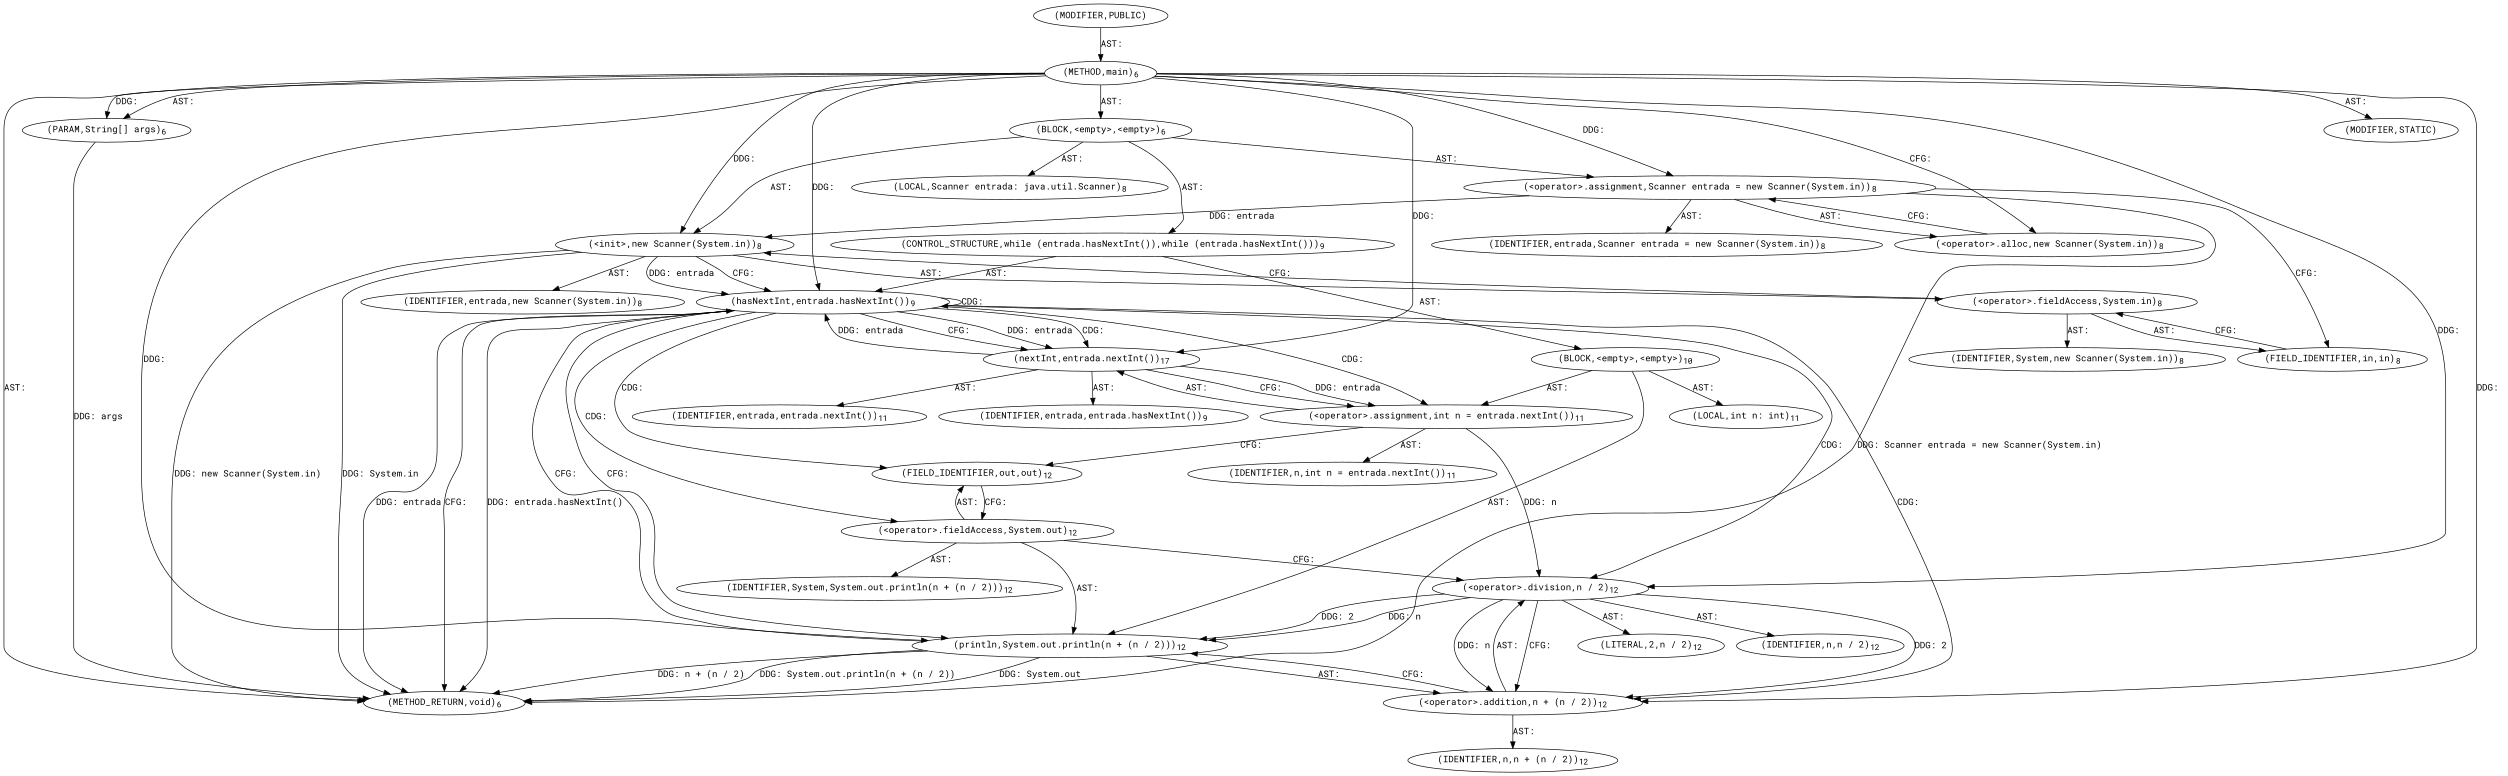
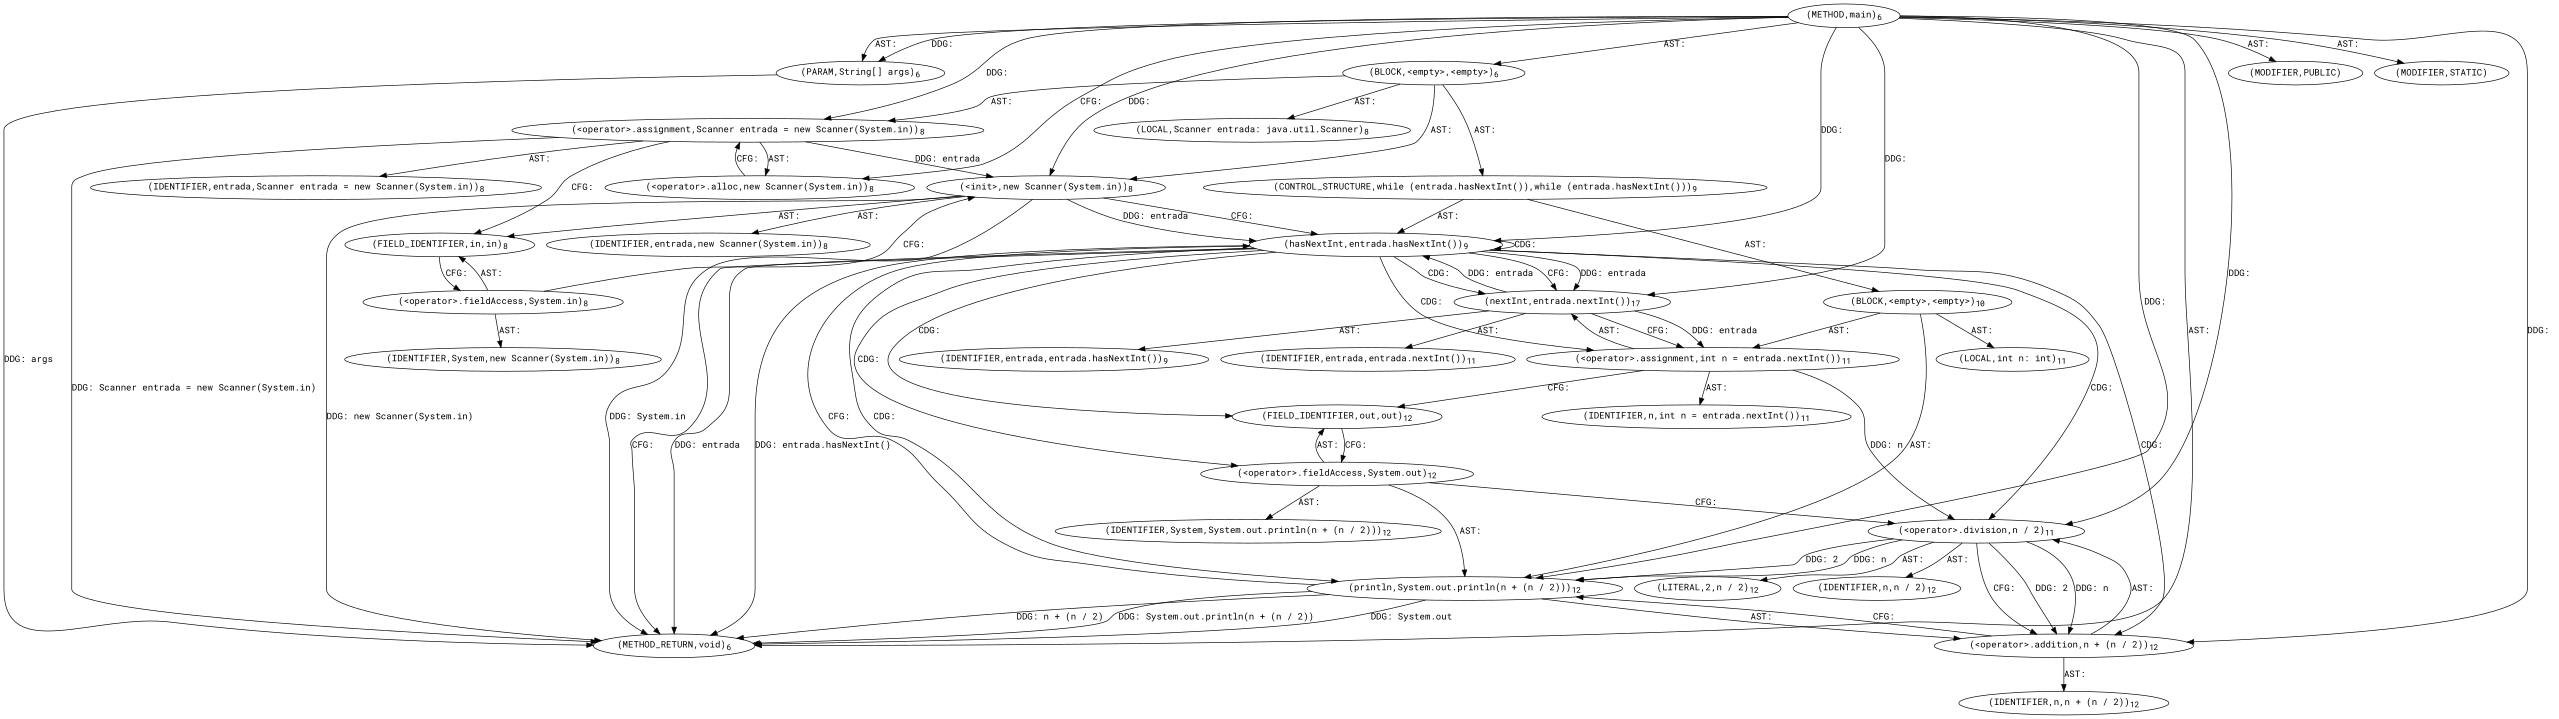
edge "(MODIFIER,PUBLIC)" -> "(METHOD,main)": reversed
edge "(<init>,new Scanner(System.in))" -> "(<operator>.fieldAccess,System.in)": now "(<init>,new Scanner(System.in))" -> "(FIELD_IDENTIFIER,in,in)"
edge "(hasNextInt,entrada.hasNextInt())" -> "(println,System.out.println(n + (n / 2)))": label "CFG: " -> "CDG: "
node "(<operator>.division,n / 2)": text "12" -> "11"
